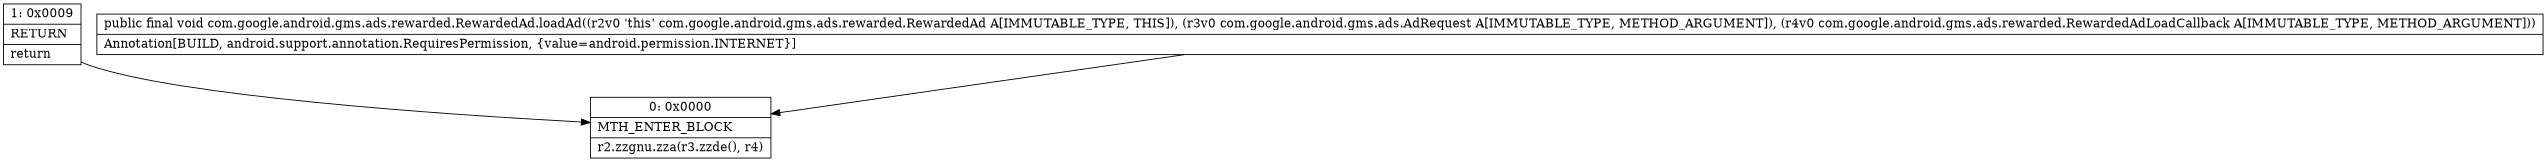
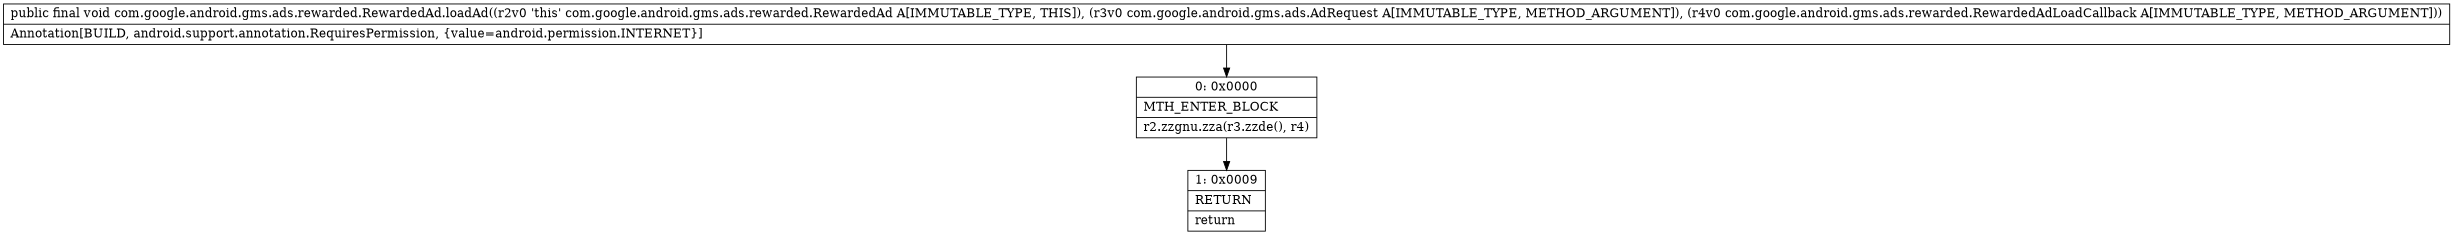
edge "1: 0x0009" -> "0: 0x0000": reversed
